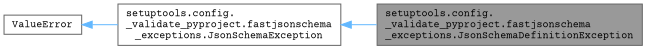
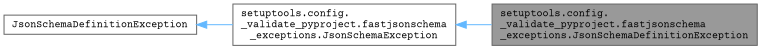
node "ValueError": label "ValueError" -> "JsonSchemaDefinitionException"
